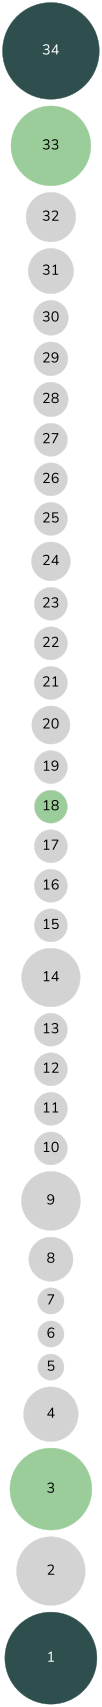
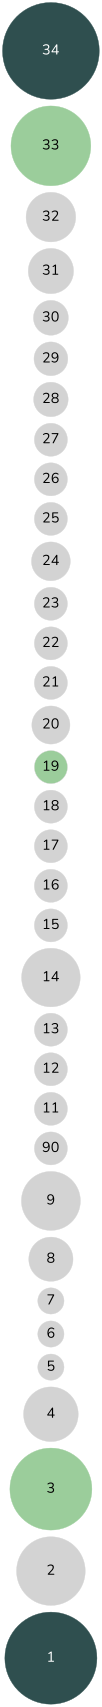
node "19": fillcolor lightgrey -> darkseagreen3
node "18": fillcolor darkseagreen3 -> lightgrey
node "10": label "10" -> "90"
